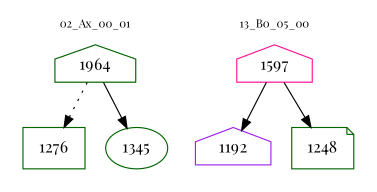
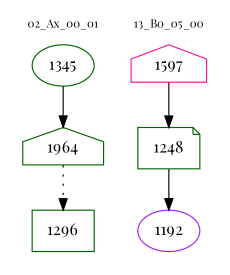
edge "1964" -> "1345": reversed
edge "1597" -> "1192": now "1248" -> "1192"
node "1276": label "1276" -> "1296"
node "1192": shape house -> ellipse
